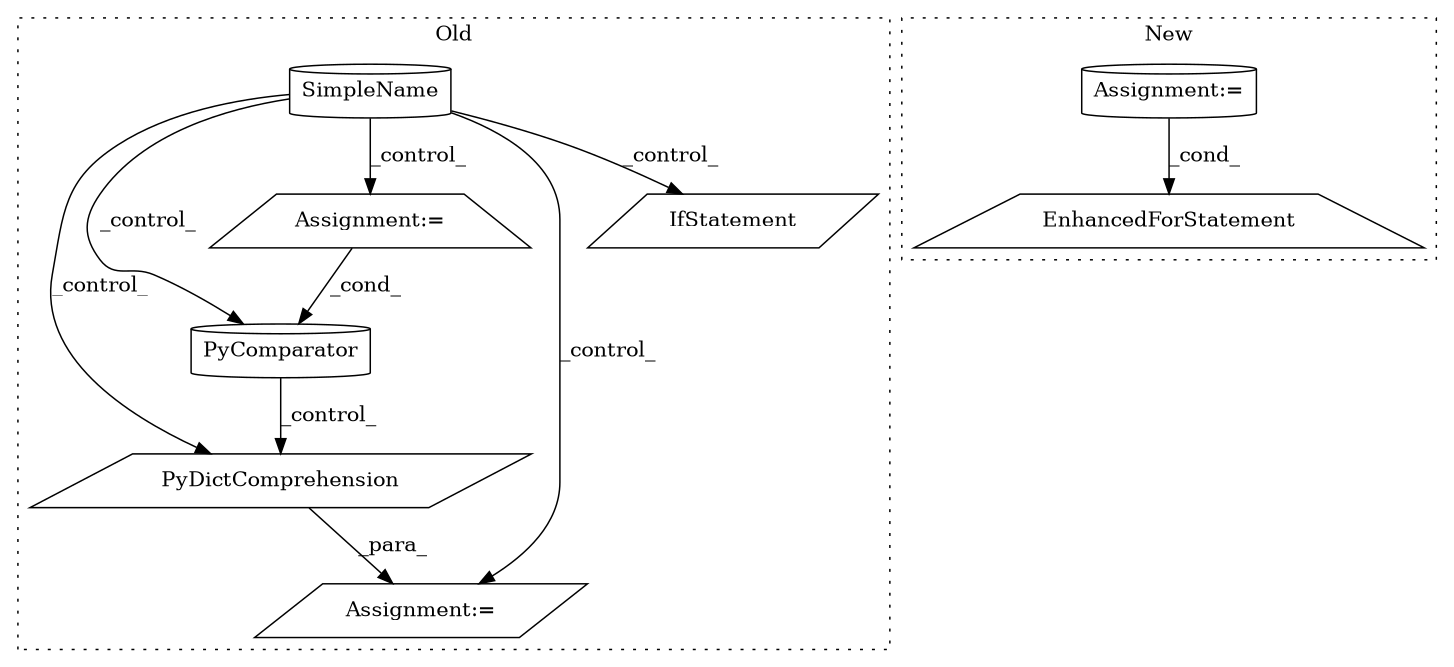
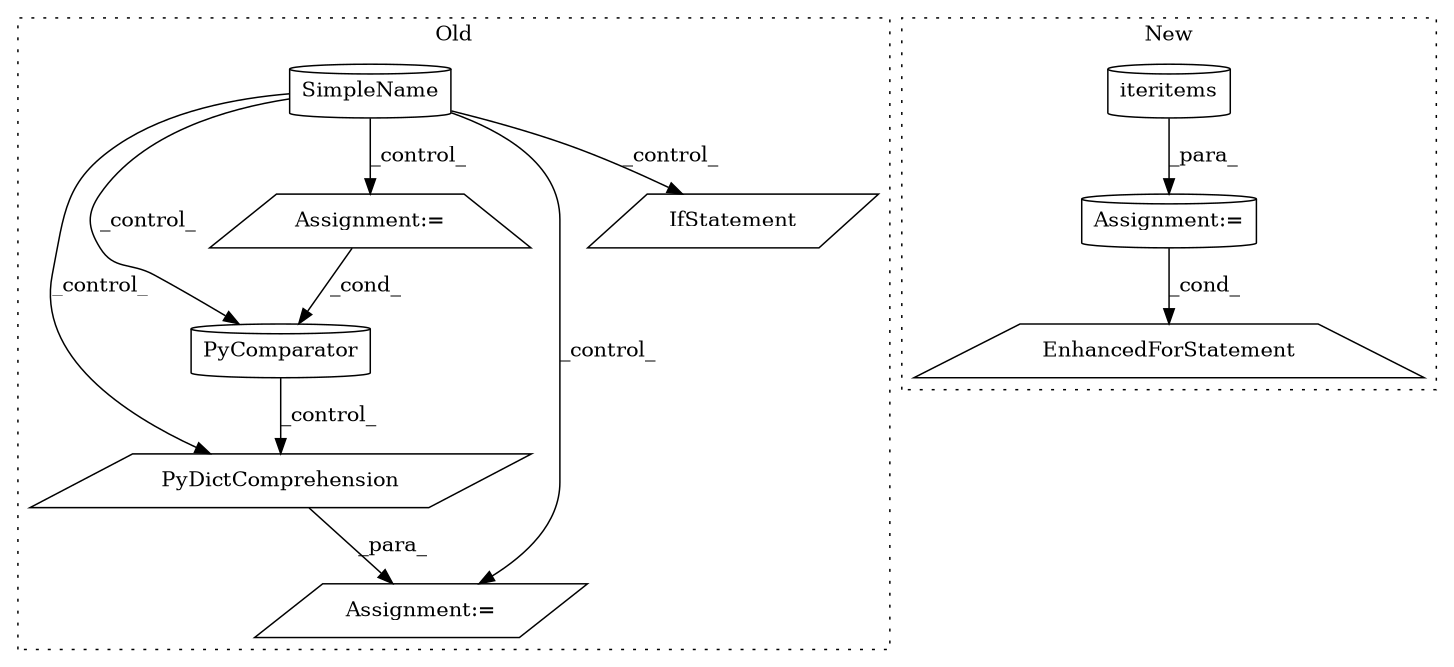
node "iteritems": added
